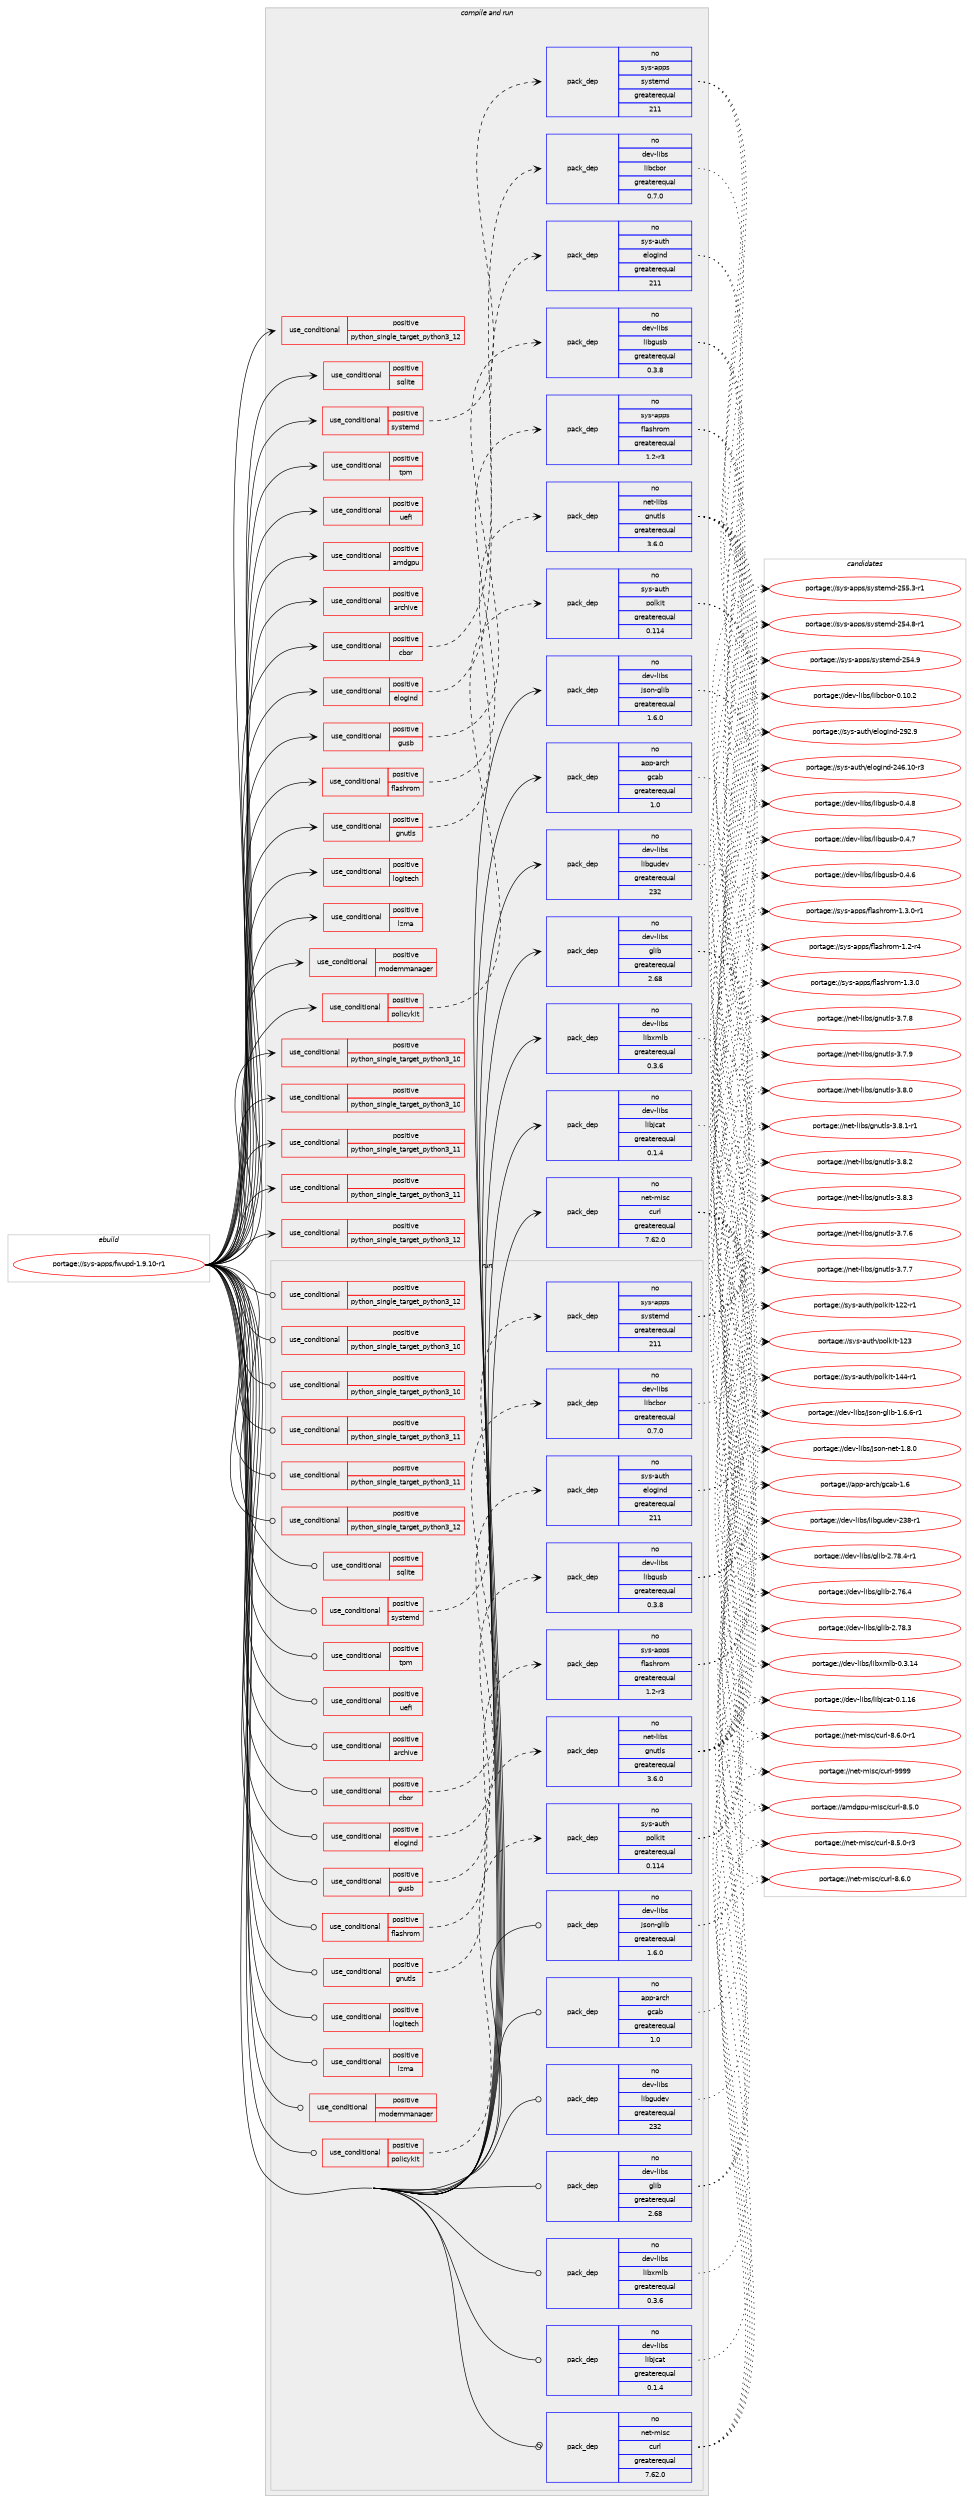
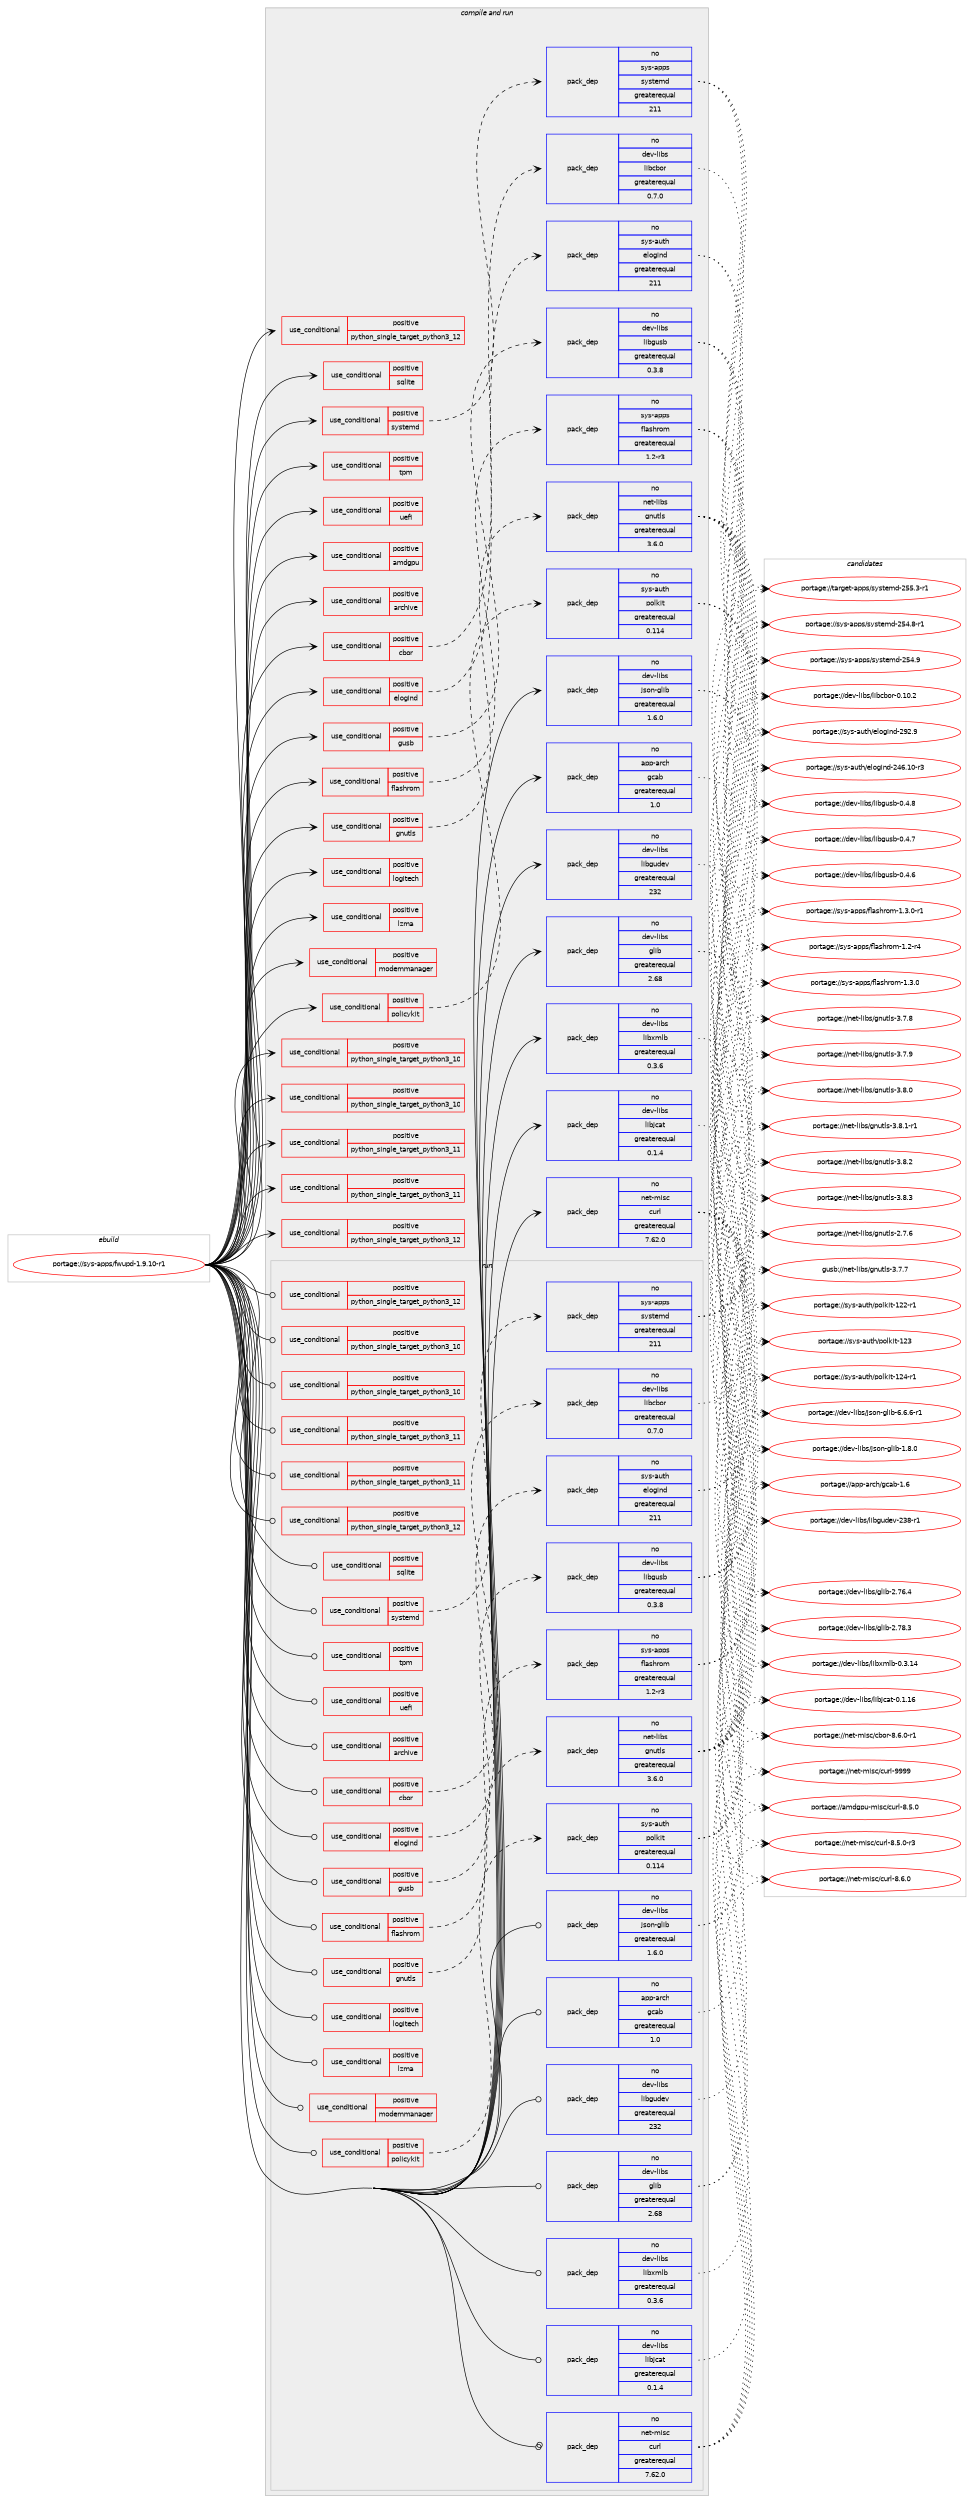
node "portage://sys-apps/systemd-255.3-r1": label "portage://sys-apps/systemd-255.3-r1" -> "portage://target-apps/systemd-255.3-r1"
node "portage://net-libs/gnutls-3.7.6": label "portage://net-libs/gnutls-3.7.6" -> "portage://net-libs/gnutls-2.7.6"
node "portage://net-libs/gnutls-3.7.7": label "portage://net-libs/gnutls-3.7.7" -> "gusb://net-libs/gnutls-3.7.7"
node "portage://sys-auth/polkit-144-r1": label "portage://sys-auth/polkit-144-r1" -> "portage://sys-auth/polkit-124-r1"
node "portage://dev-libs/json-glib-1.6.6-r1": label "portage://dev-libs/json-glib-1.6.6-r1" -> "portage://dev-libs/json-glib-6.6.6-r1"
node "portage://dev-libs/json-net-1.8.0": label "portage://dev-libs/json-net-1.8.0" -> "portage://dev-libs/json-glib-1.8.0"
node "portage://dev-libs/glib-2.78.4-r1": removed
node "portage://net-misc/curl-8.6.0-r1": label "portage://net-misc/curl-8.6.0-r1" -> "portage://net-misc/cbor-8.6.0-r1"
